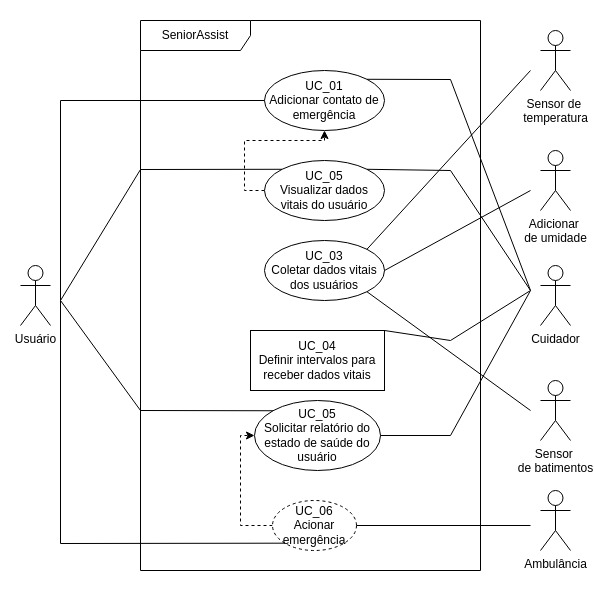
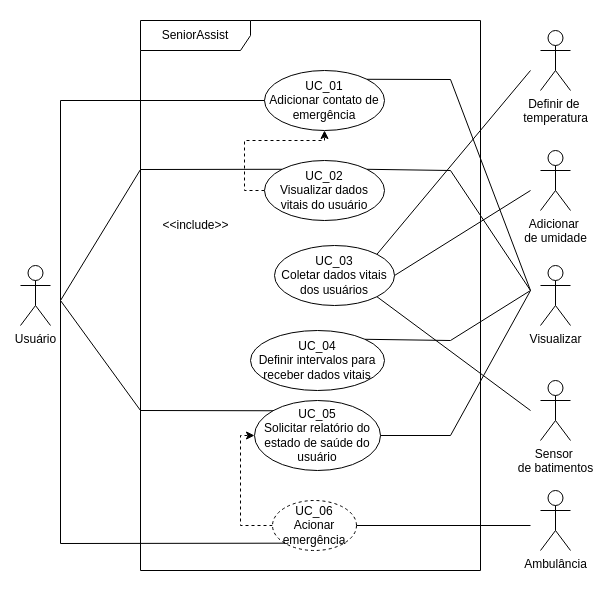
node "Sensor de temperatura": label "Sensor de temperatura" -> "Definir de temperatura"
node "UC_05 Visualizar dados vitais do usuário": label "UC_05 Visualizar dados vitais do usuário" -> "UC_02 Visualizar dados vitais do usuário"
node "<<include>>": added
node "UC_03 Coletar dados vitais dos usuários": moved (325, 271) -> (335, 276)
node "Cuidador": label "Cuidador" -> "Visualizar"
node "UC_04 Definir intervalos para receber dados vitais": shape rectangle -> ellipse
